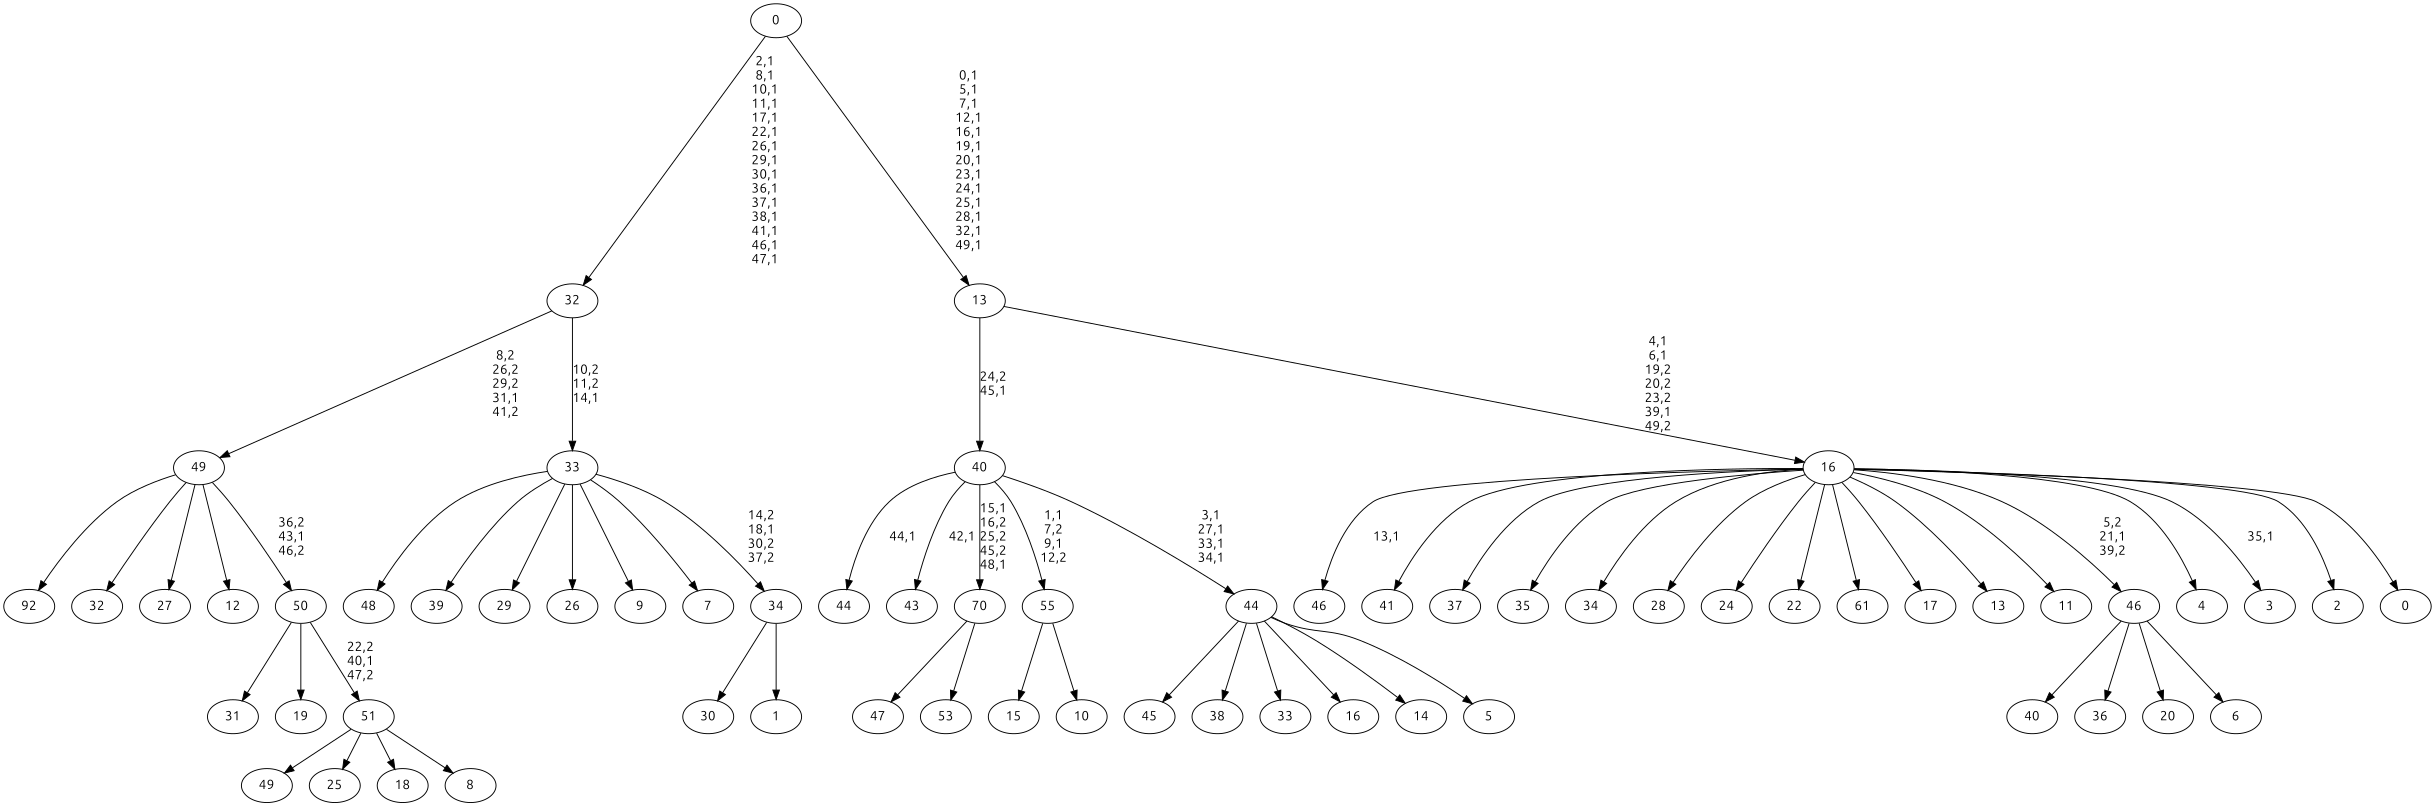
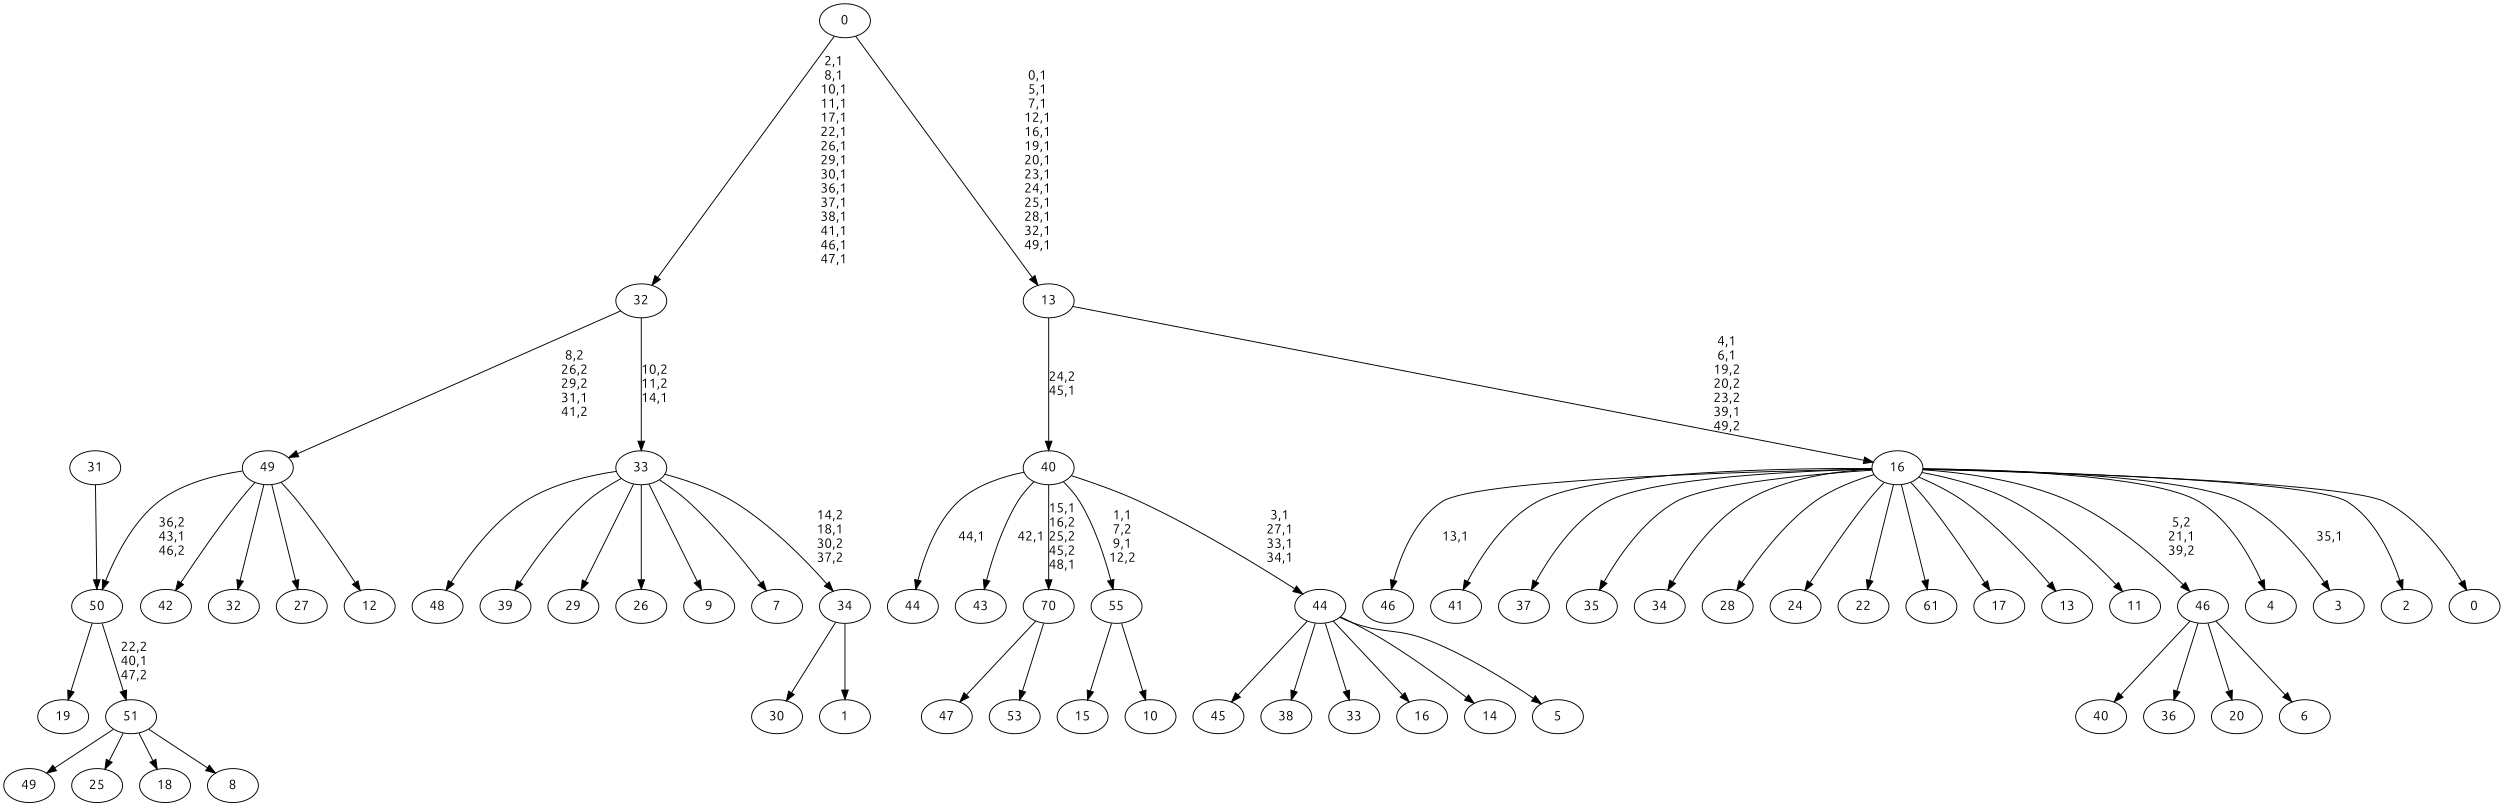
node "92": label "92" -> "42"
edge "50" -> "31": reversed
